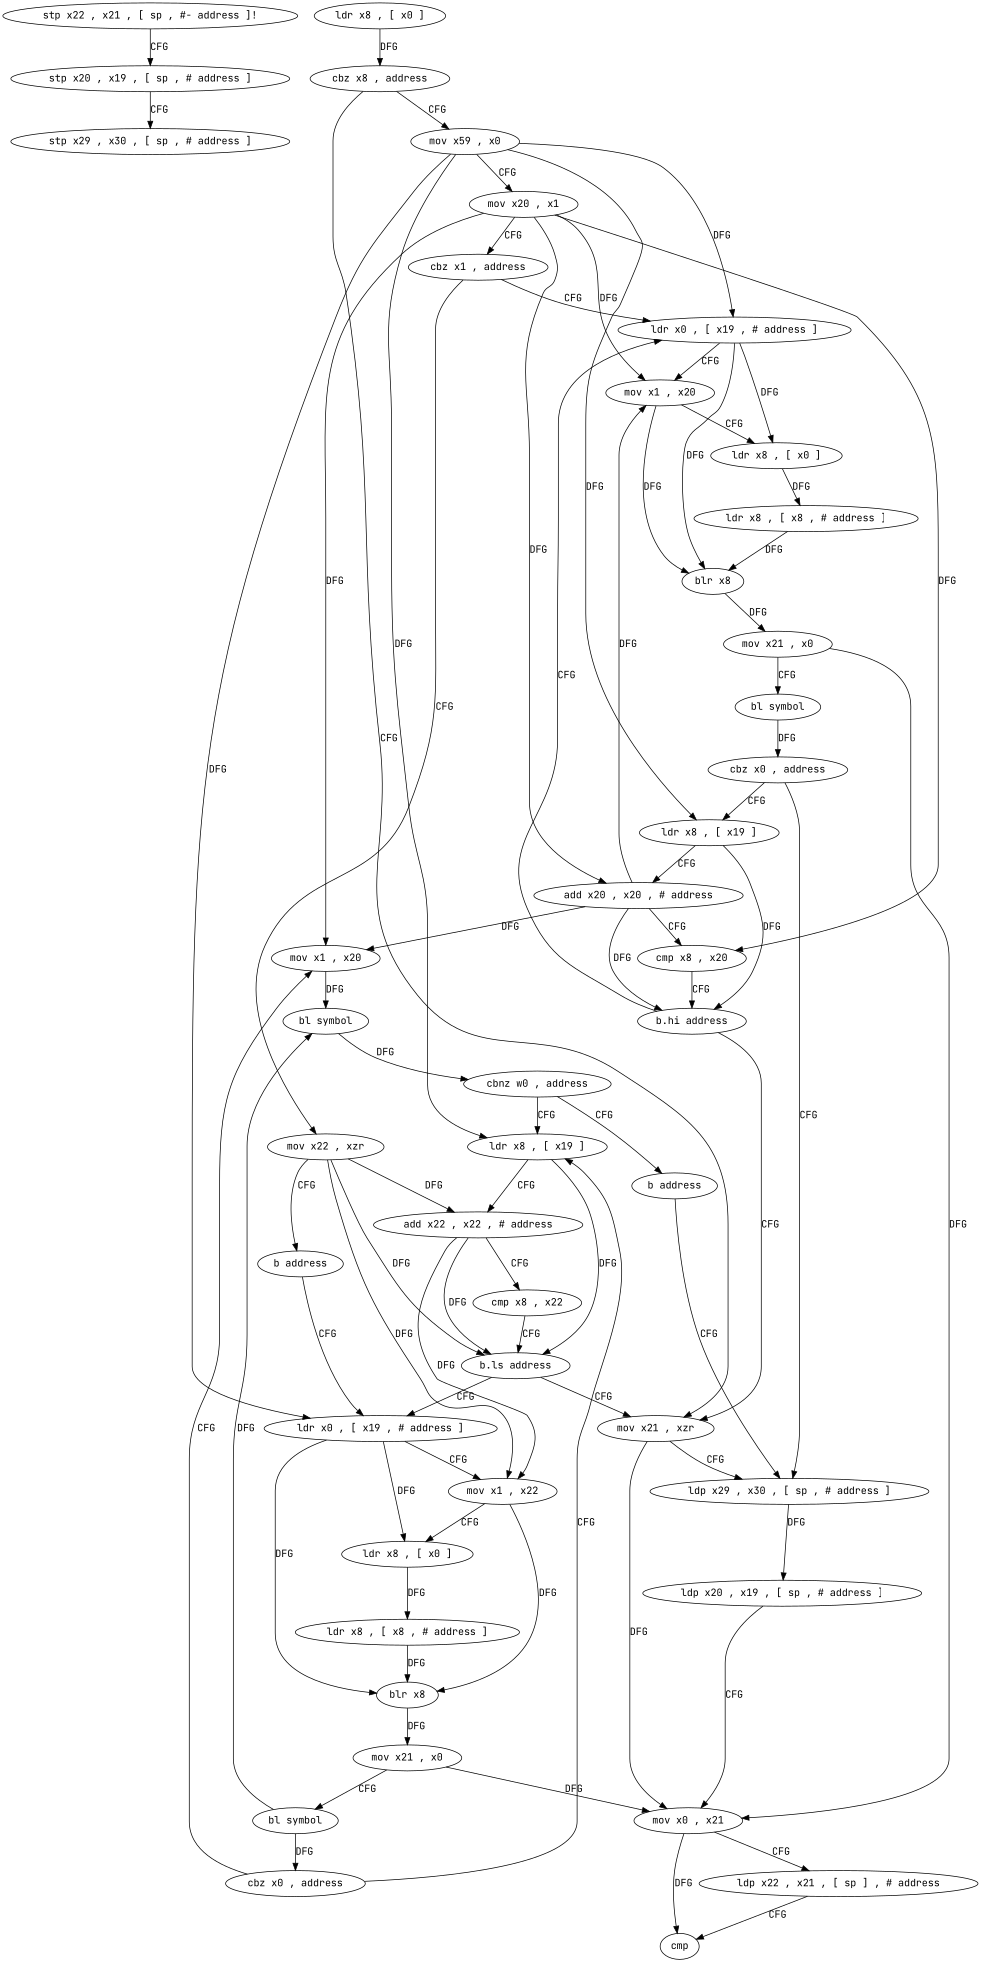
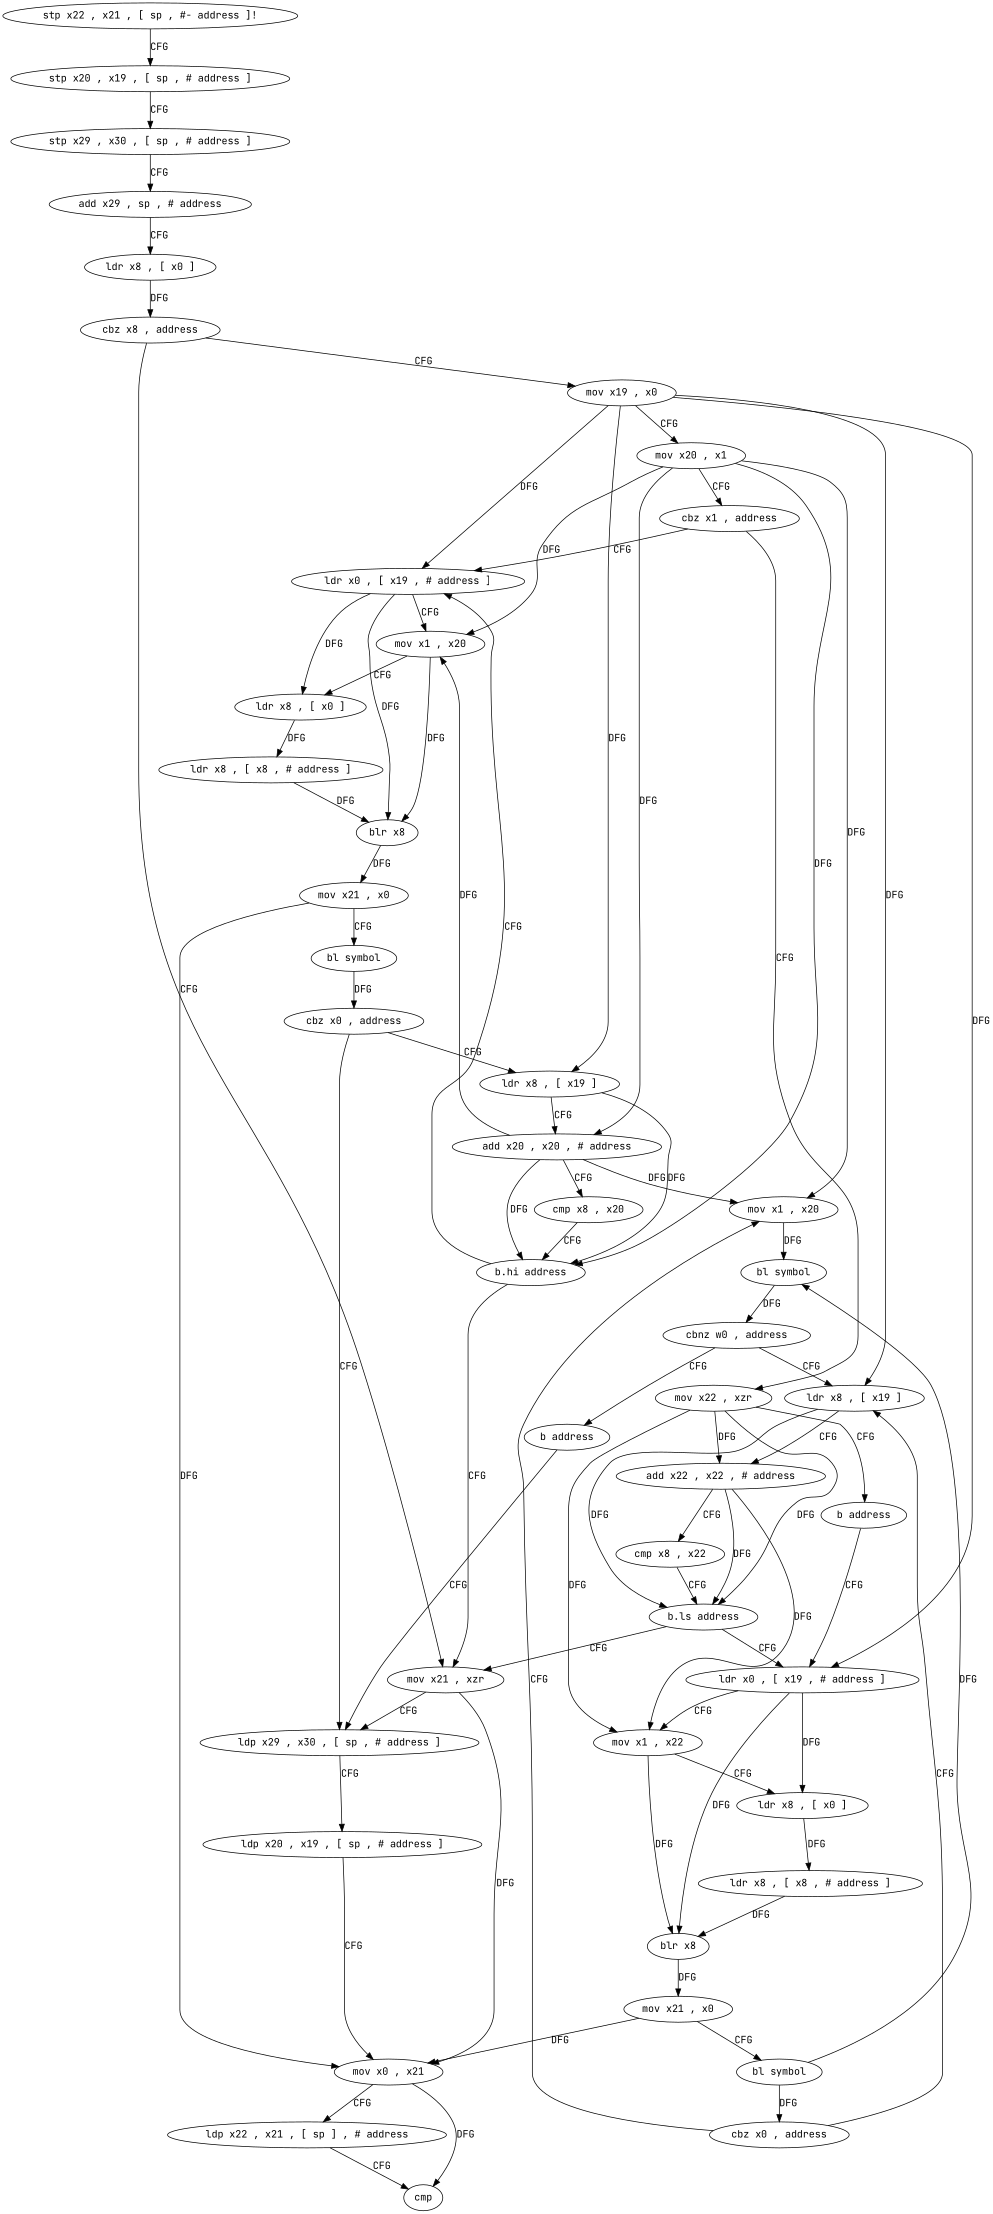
node "mov x59 , x0": label "mov x59 , x0" -> "mov x19 , x0"
node "add x29 , sp , # address": added
edge "mov x20 , x1" -> "cmp x8 , x20": now "mov x20 , x1" -> "b.hi address"
edge "ldp x29 , x30 , [ sp , # address ]" -> "ldp x20 , x19 , [ sp , # address ]": label "DFG" -> "CFG"
